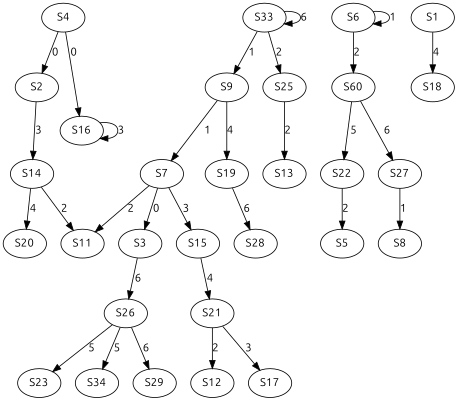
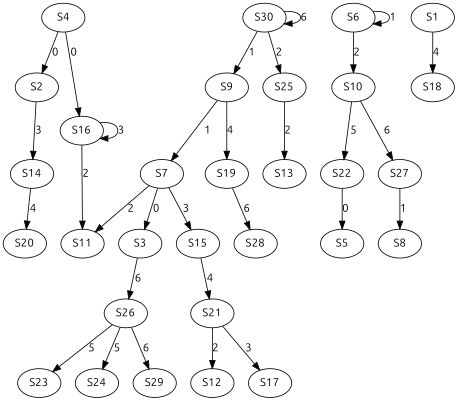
node "S33": label "S33" -> "S30"
node "S60": label "S60" -> "S10"
edge "S14" -> "S11": now "S16" -> "S11"
edge "S22" -> "S5": label "2" -> "0"
node "S34": label "S34" -> "S24"
